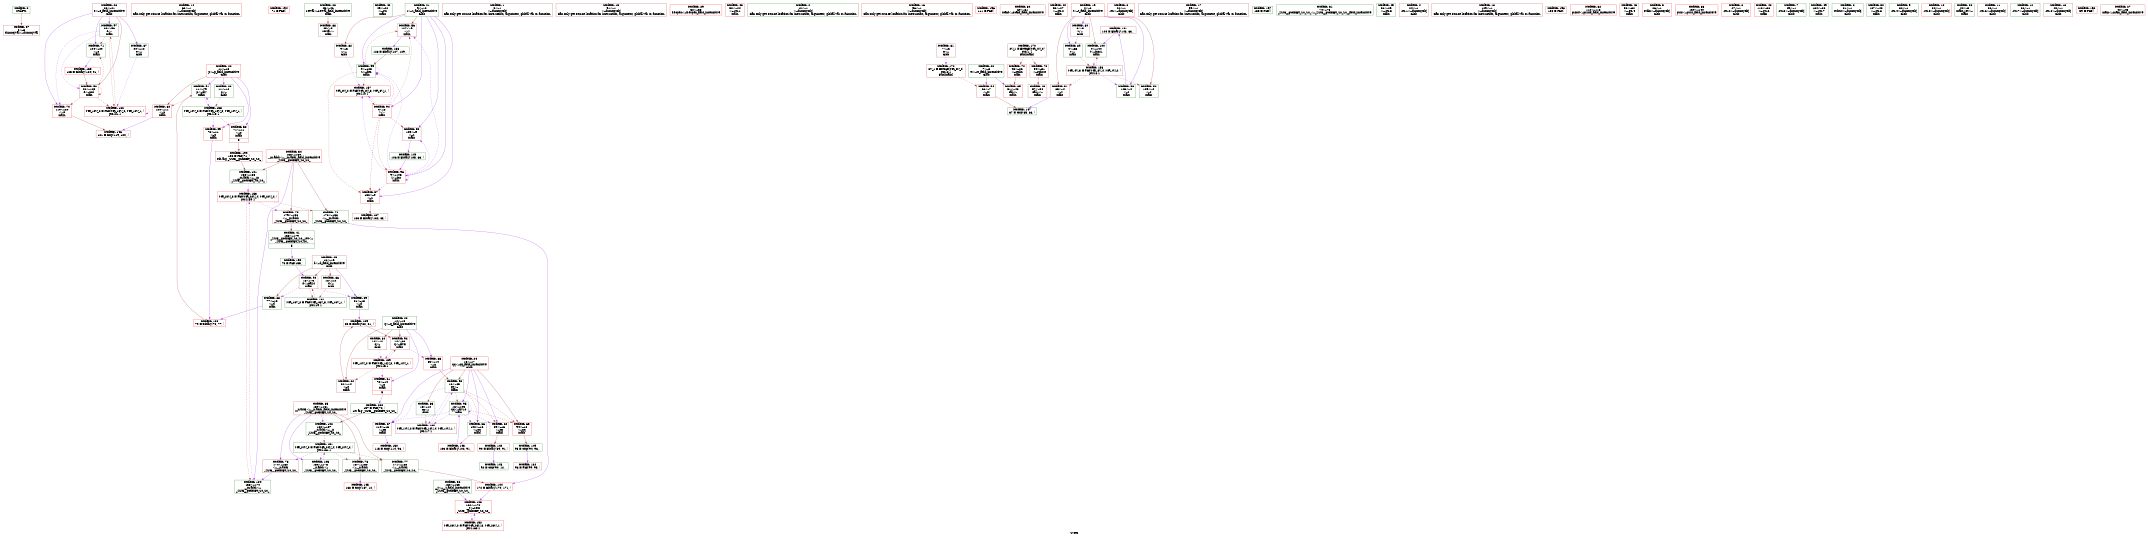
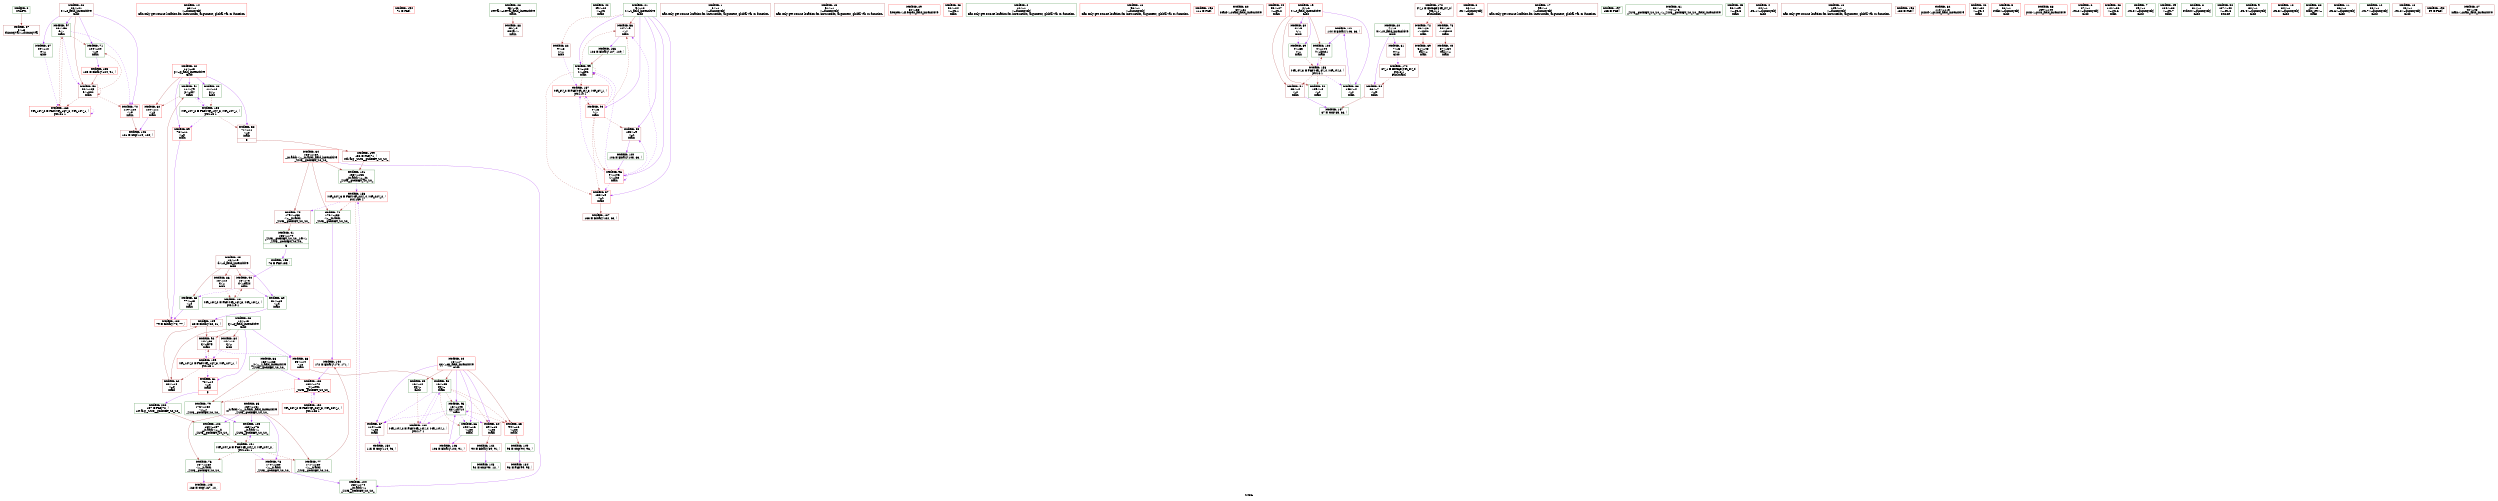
node "NodeID: 50": text "main" -> "source"
edge "NodeID: 21" -> "NodeID: 82": style solid -> dashed
edge "NodeID: 20" -> "NodeID: 39": now "NodeID: 20" -> "NodeID: 81"
node "NodeID: 79": added
